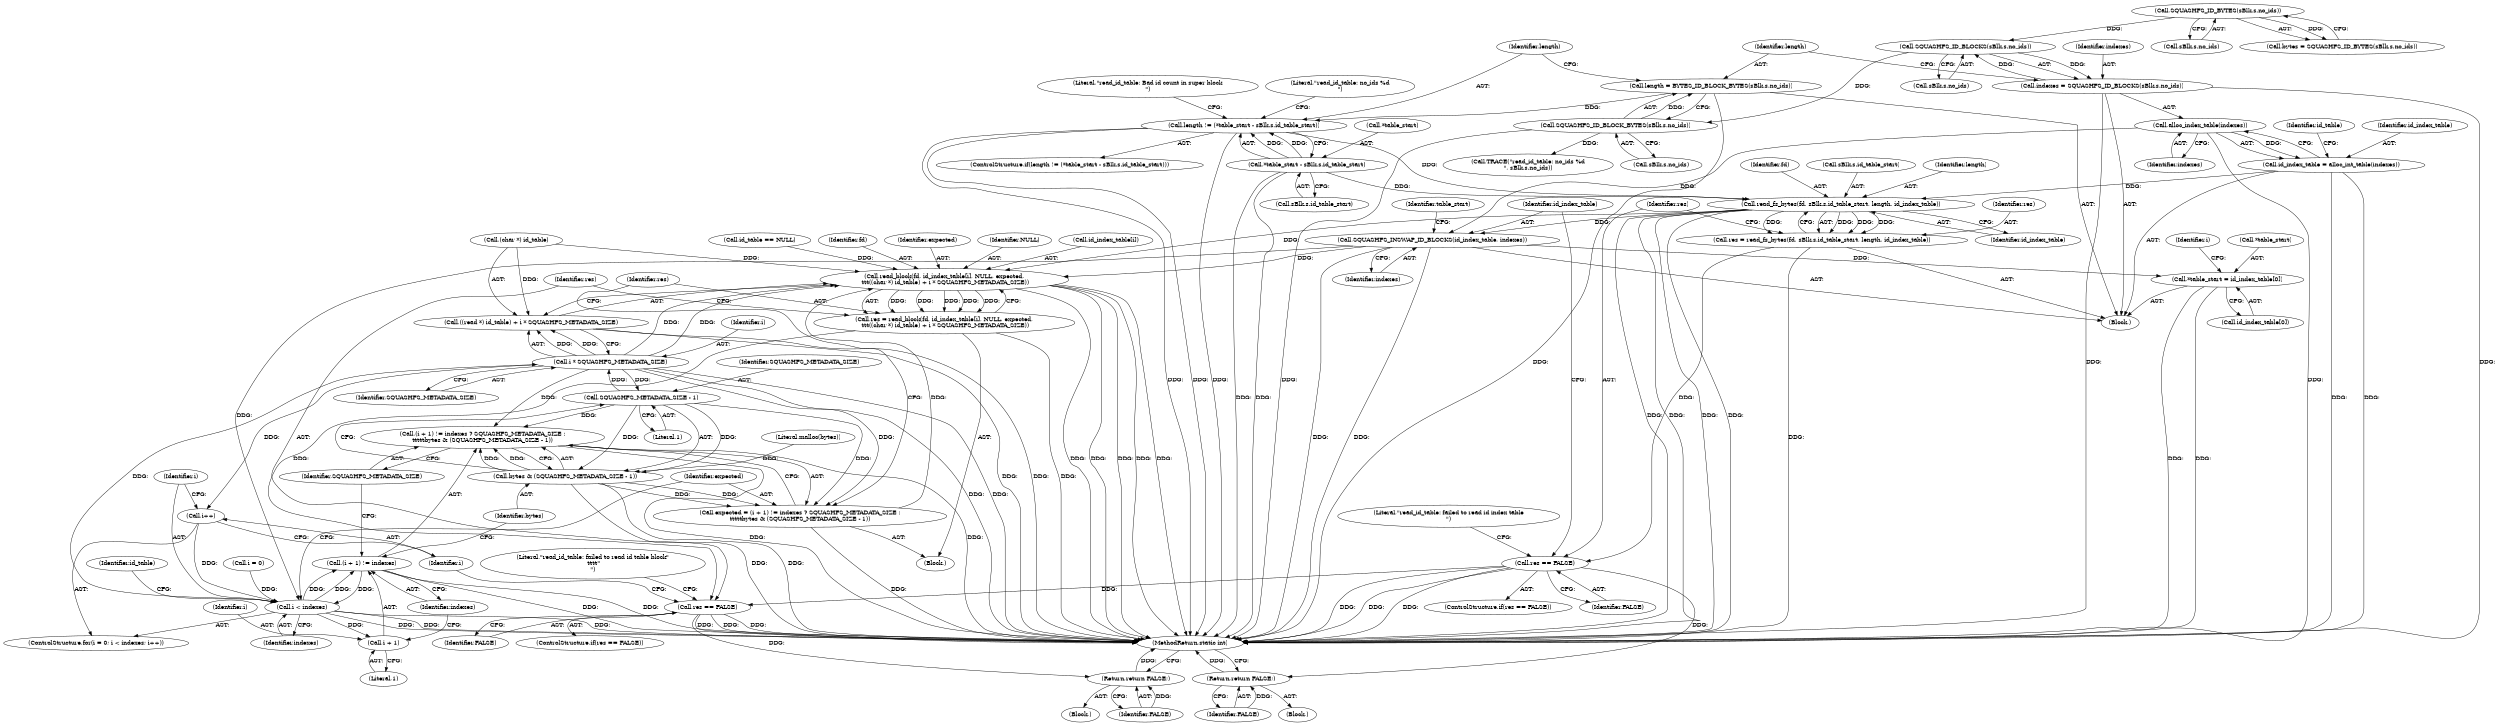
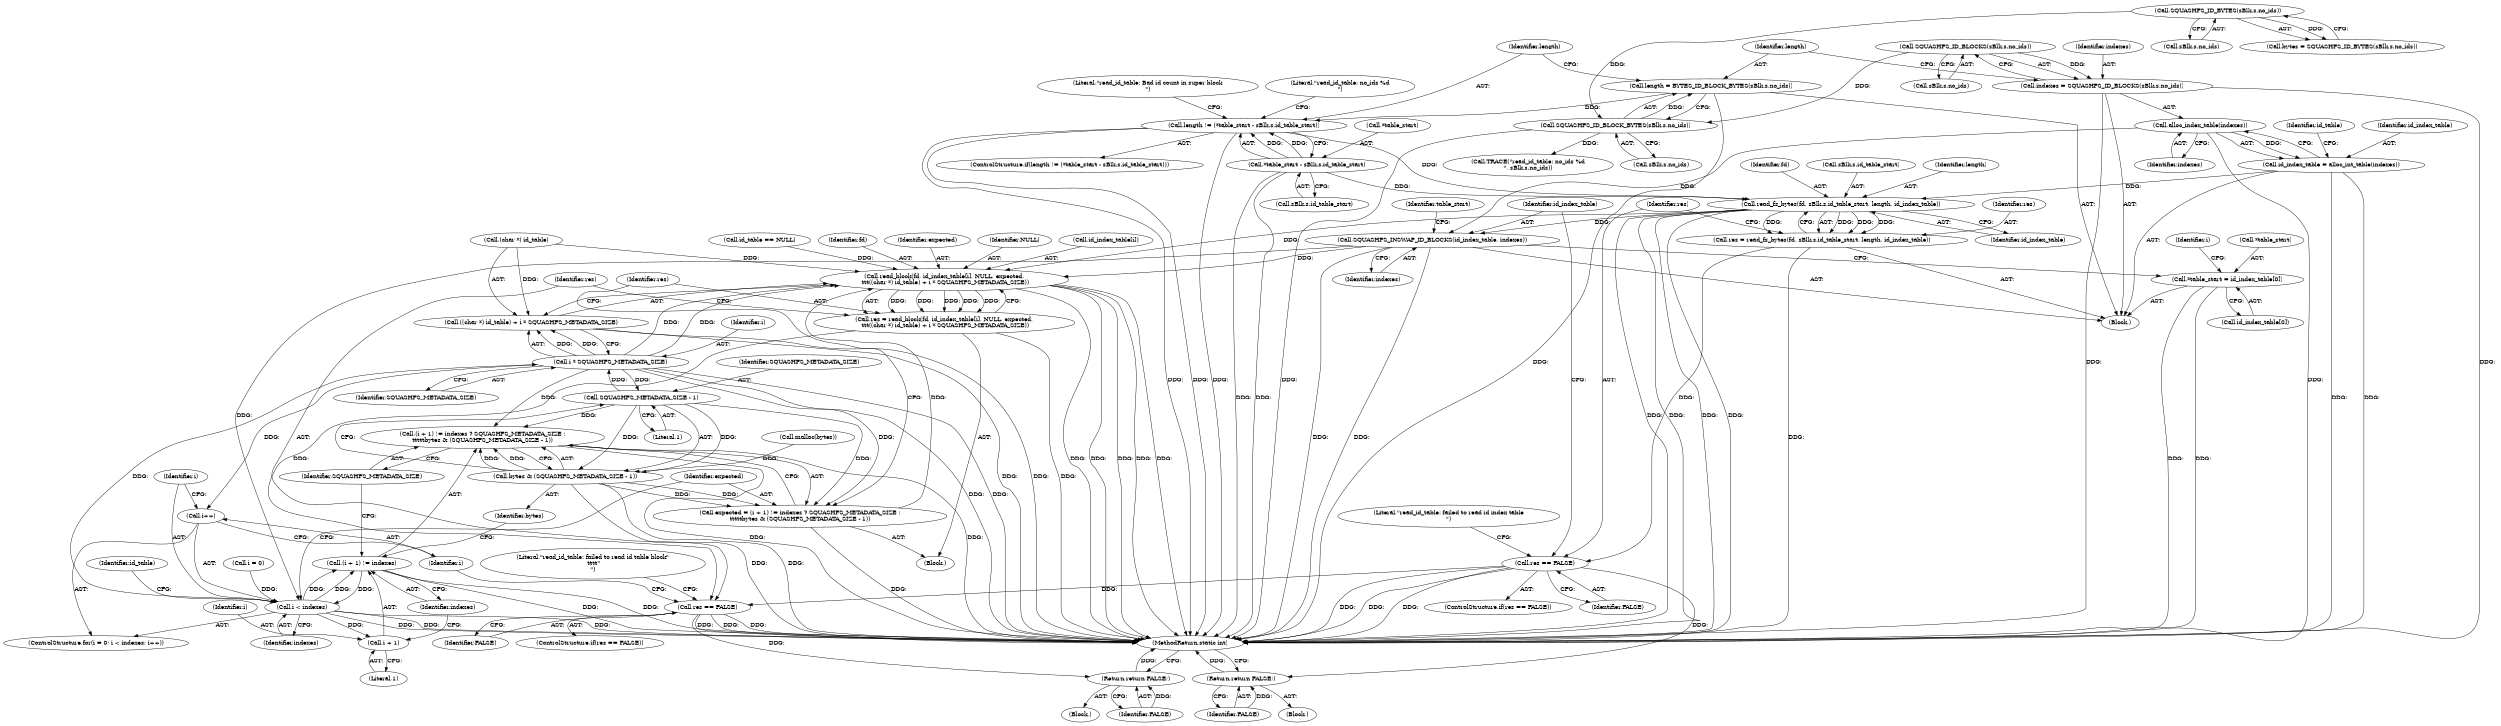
edge "(Call,SQUASHFS_ID_BYTES(sBlk.s.no_ids))" -> "(Call,SQUASHFS_ID_BLOCKS(sBlk.s.no_ids))": now "(Call,SQUASHFS_ID_BYTES(sBlk.s.no_ids))" -> "(Call,SQUASHFS_ID_BLOCK_BYTES(sBlk.s.no_ids))"
edge "(Call,indexes = SQUASHFS_ID_BLOCKS(sBlk.s.no_ids))" -> "(Call,SQUASHFS_ID_BLOCKS(sBlk.s.no_ids))": label "DDG: " -> "CFG: "
edge "(Call,SQUASHFS_INSWAP_ID_BLOCKS(id_index_table, indexes))" -> "(Call,*table_start = id_index_table[0])": label "DDG: " -> "CFG: "
node "(Call,((read *) id_table) + i * SQUASHFS_METADATA_SIZE)": label "(Call,((read *) id_table) + i * SQUASHFS_METADATA_SIZE)" -> "(Call,((char *) id_table) + i * SQUASHFS_METADATA_SIZE)"
node "(Literal,malloc(bytes))": label "(Literal,malloc(bytes))" -> "(Call,malloc(bytes))"
edge "(Identifier,bytes)" -> "(Call,bytes & (SQUASHFS_METADATA_SIZE - 1))": reversed
edge "(Call,i++)" -> "(Call,i < indexes)": label "DDG: " -> "AST: "
